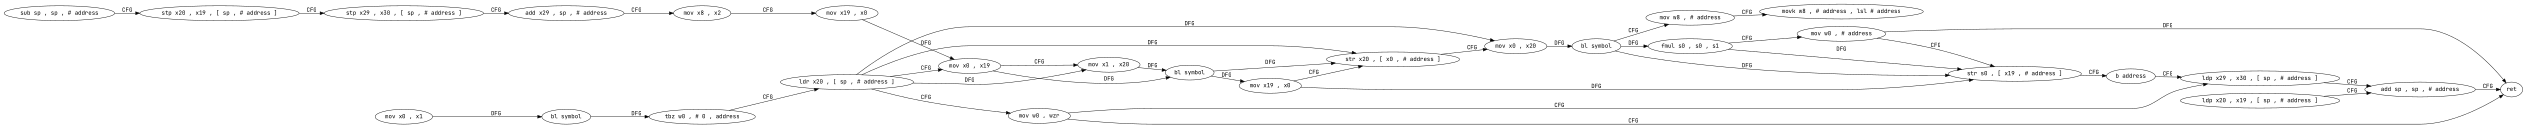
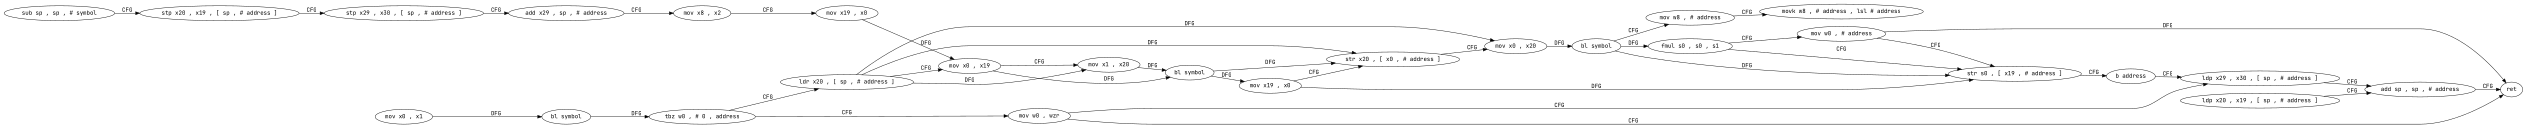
node "sub sp , sp , # address": label "sub sp , sp , # address" -> "sub sp , sp , # symbol"
edge "fmul s0 , s0 , s1" -> "str s0 , [ x19 , # address ]": label "DFG" -> "CFG"
edge "ldr x20 , [ sp , # address ]" -> "mov w0 , wzr": now "tbz w0 , # 0 , address" -> "mov w0 , wzr"
